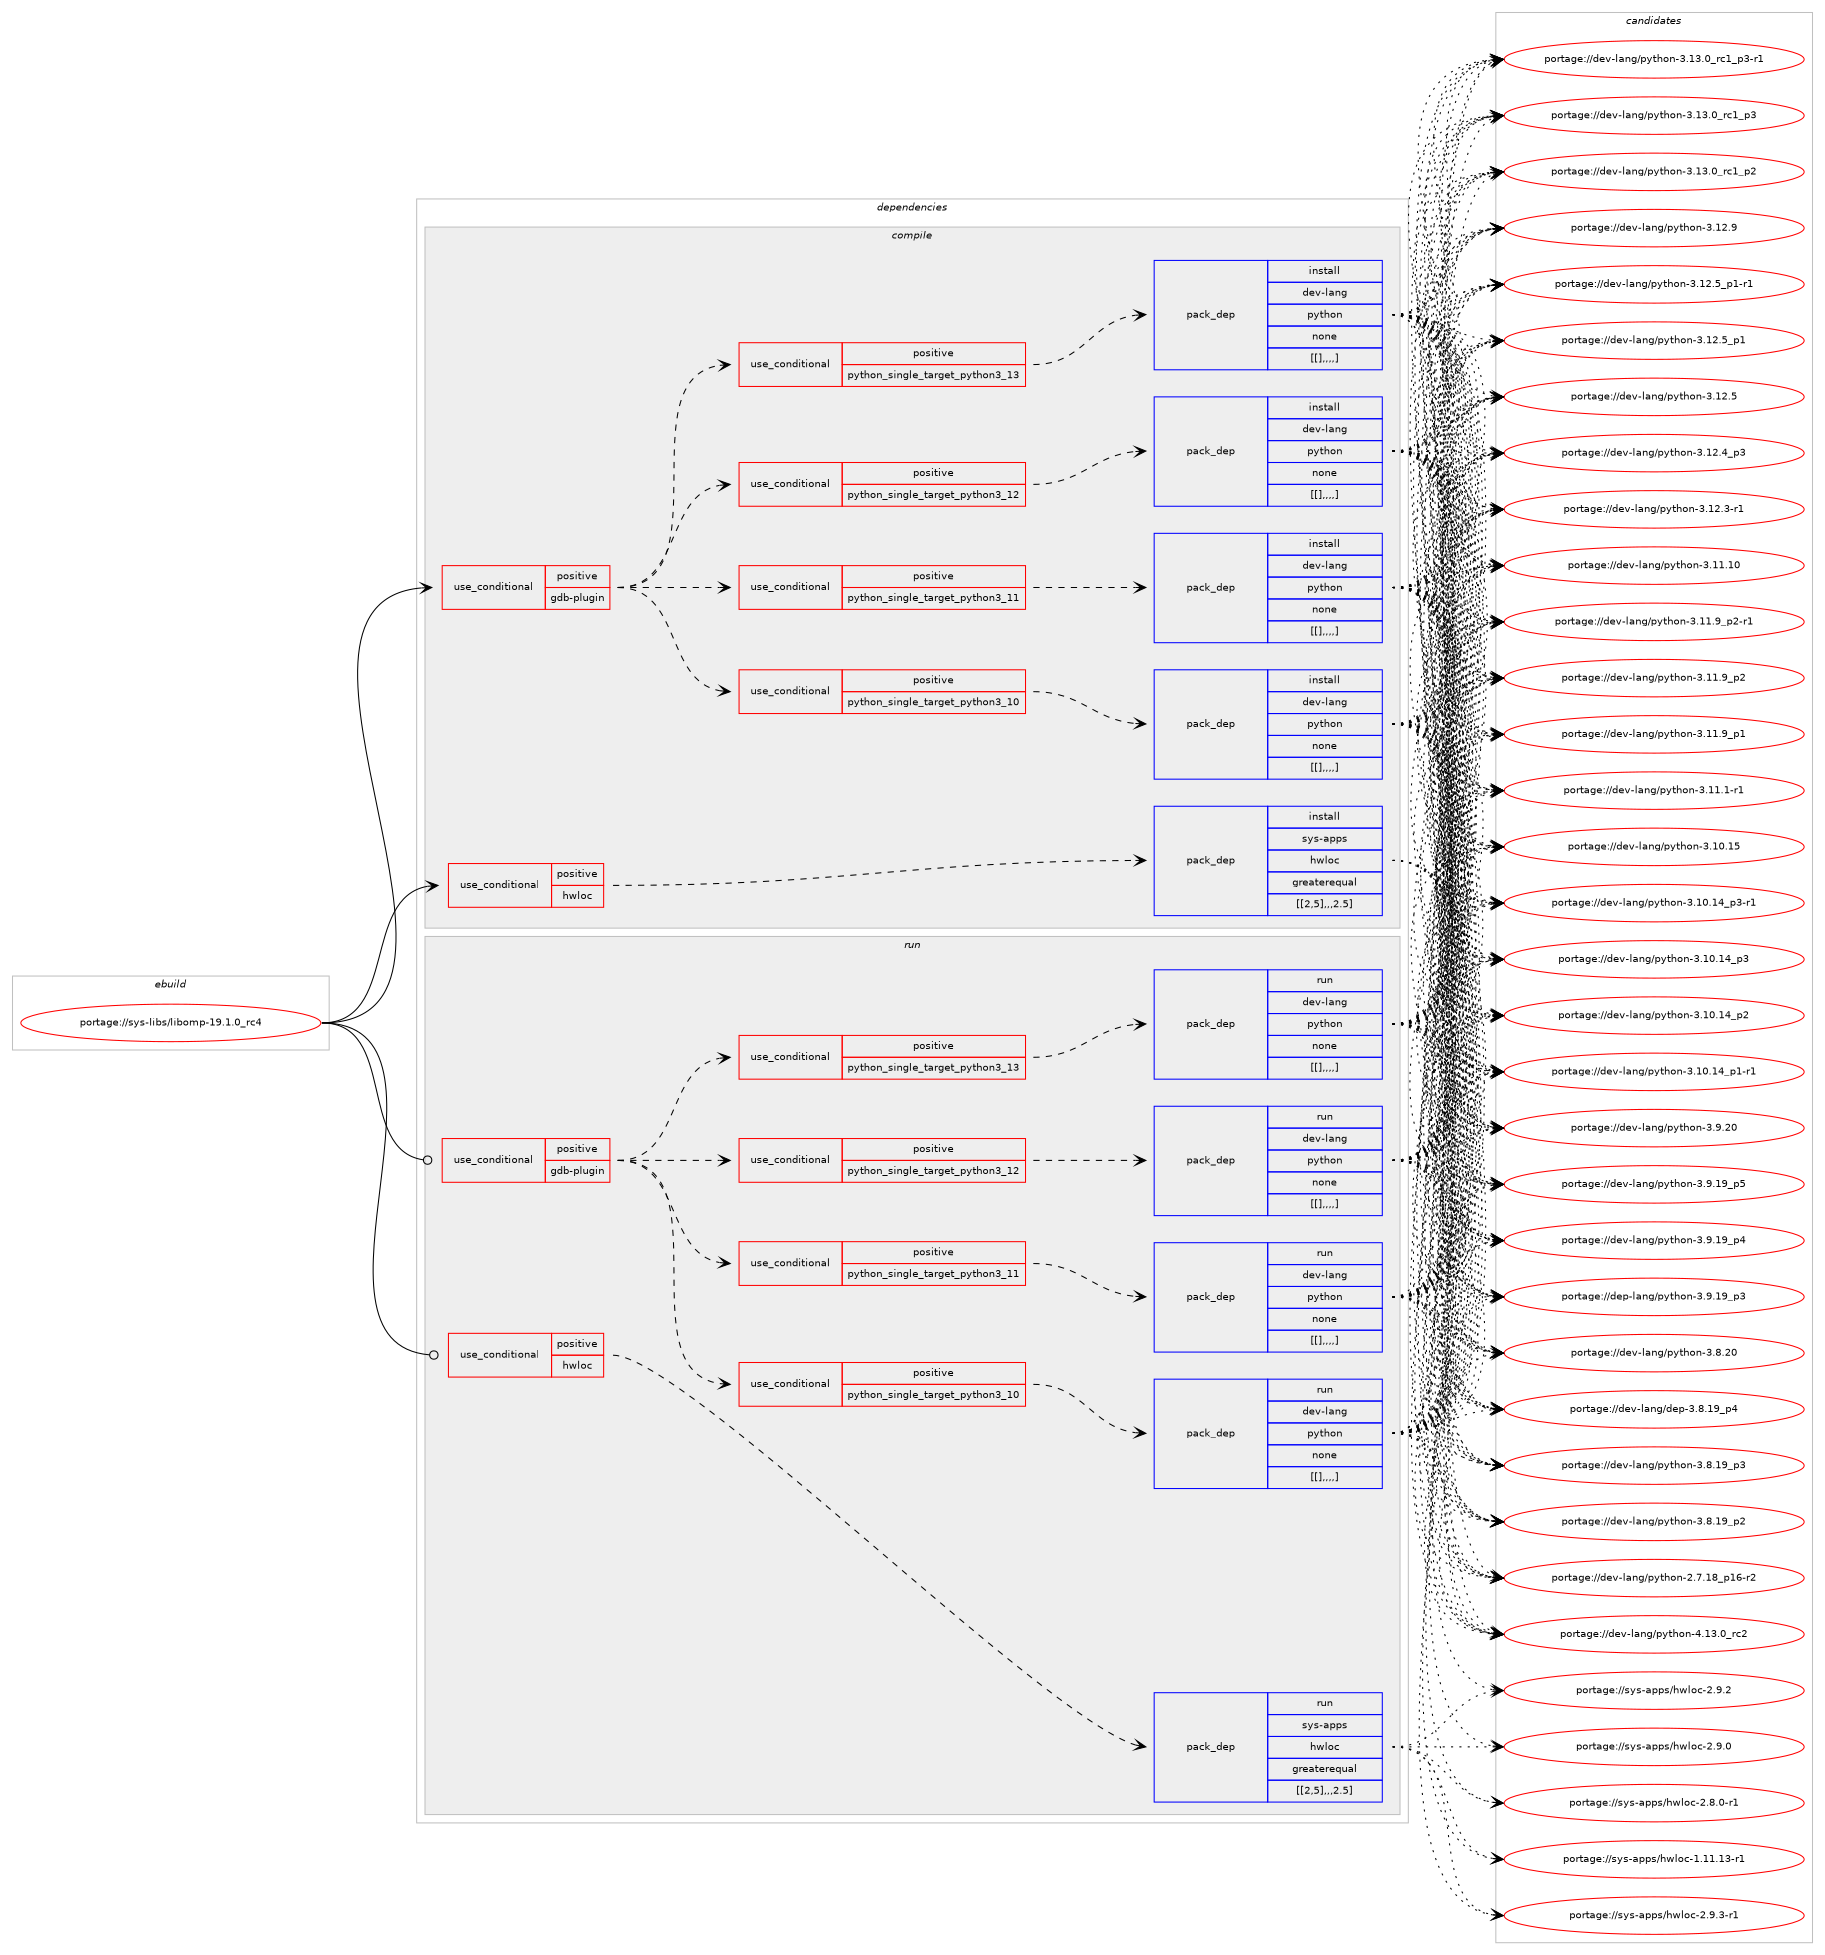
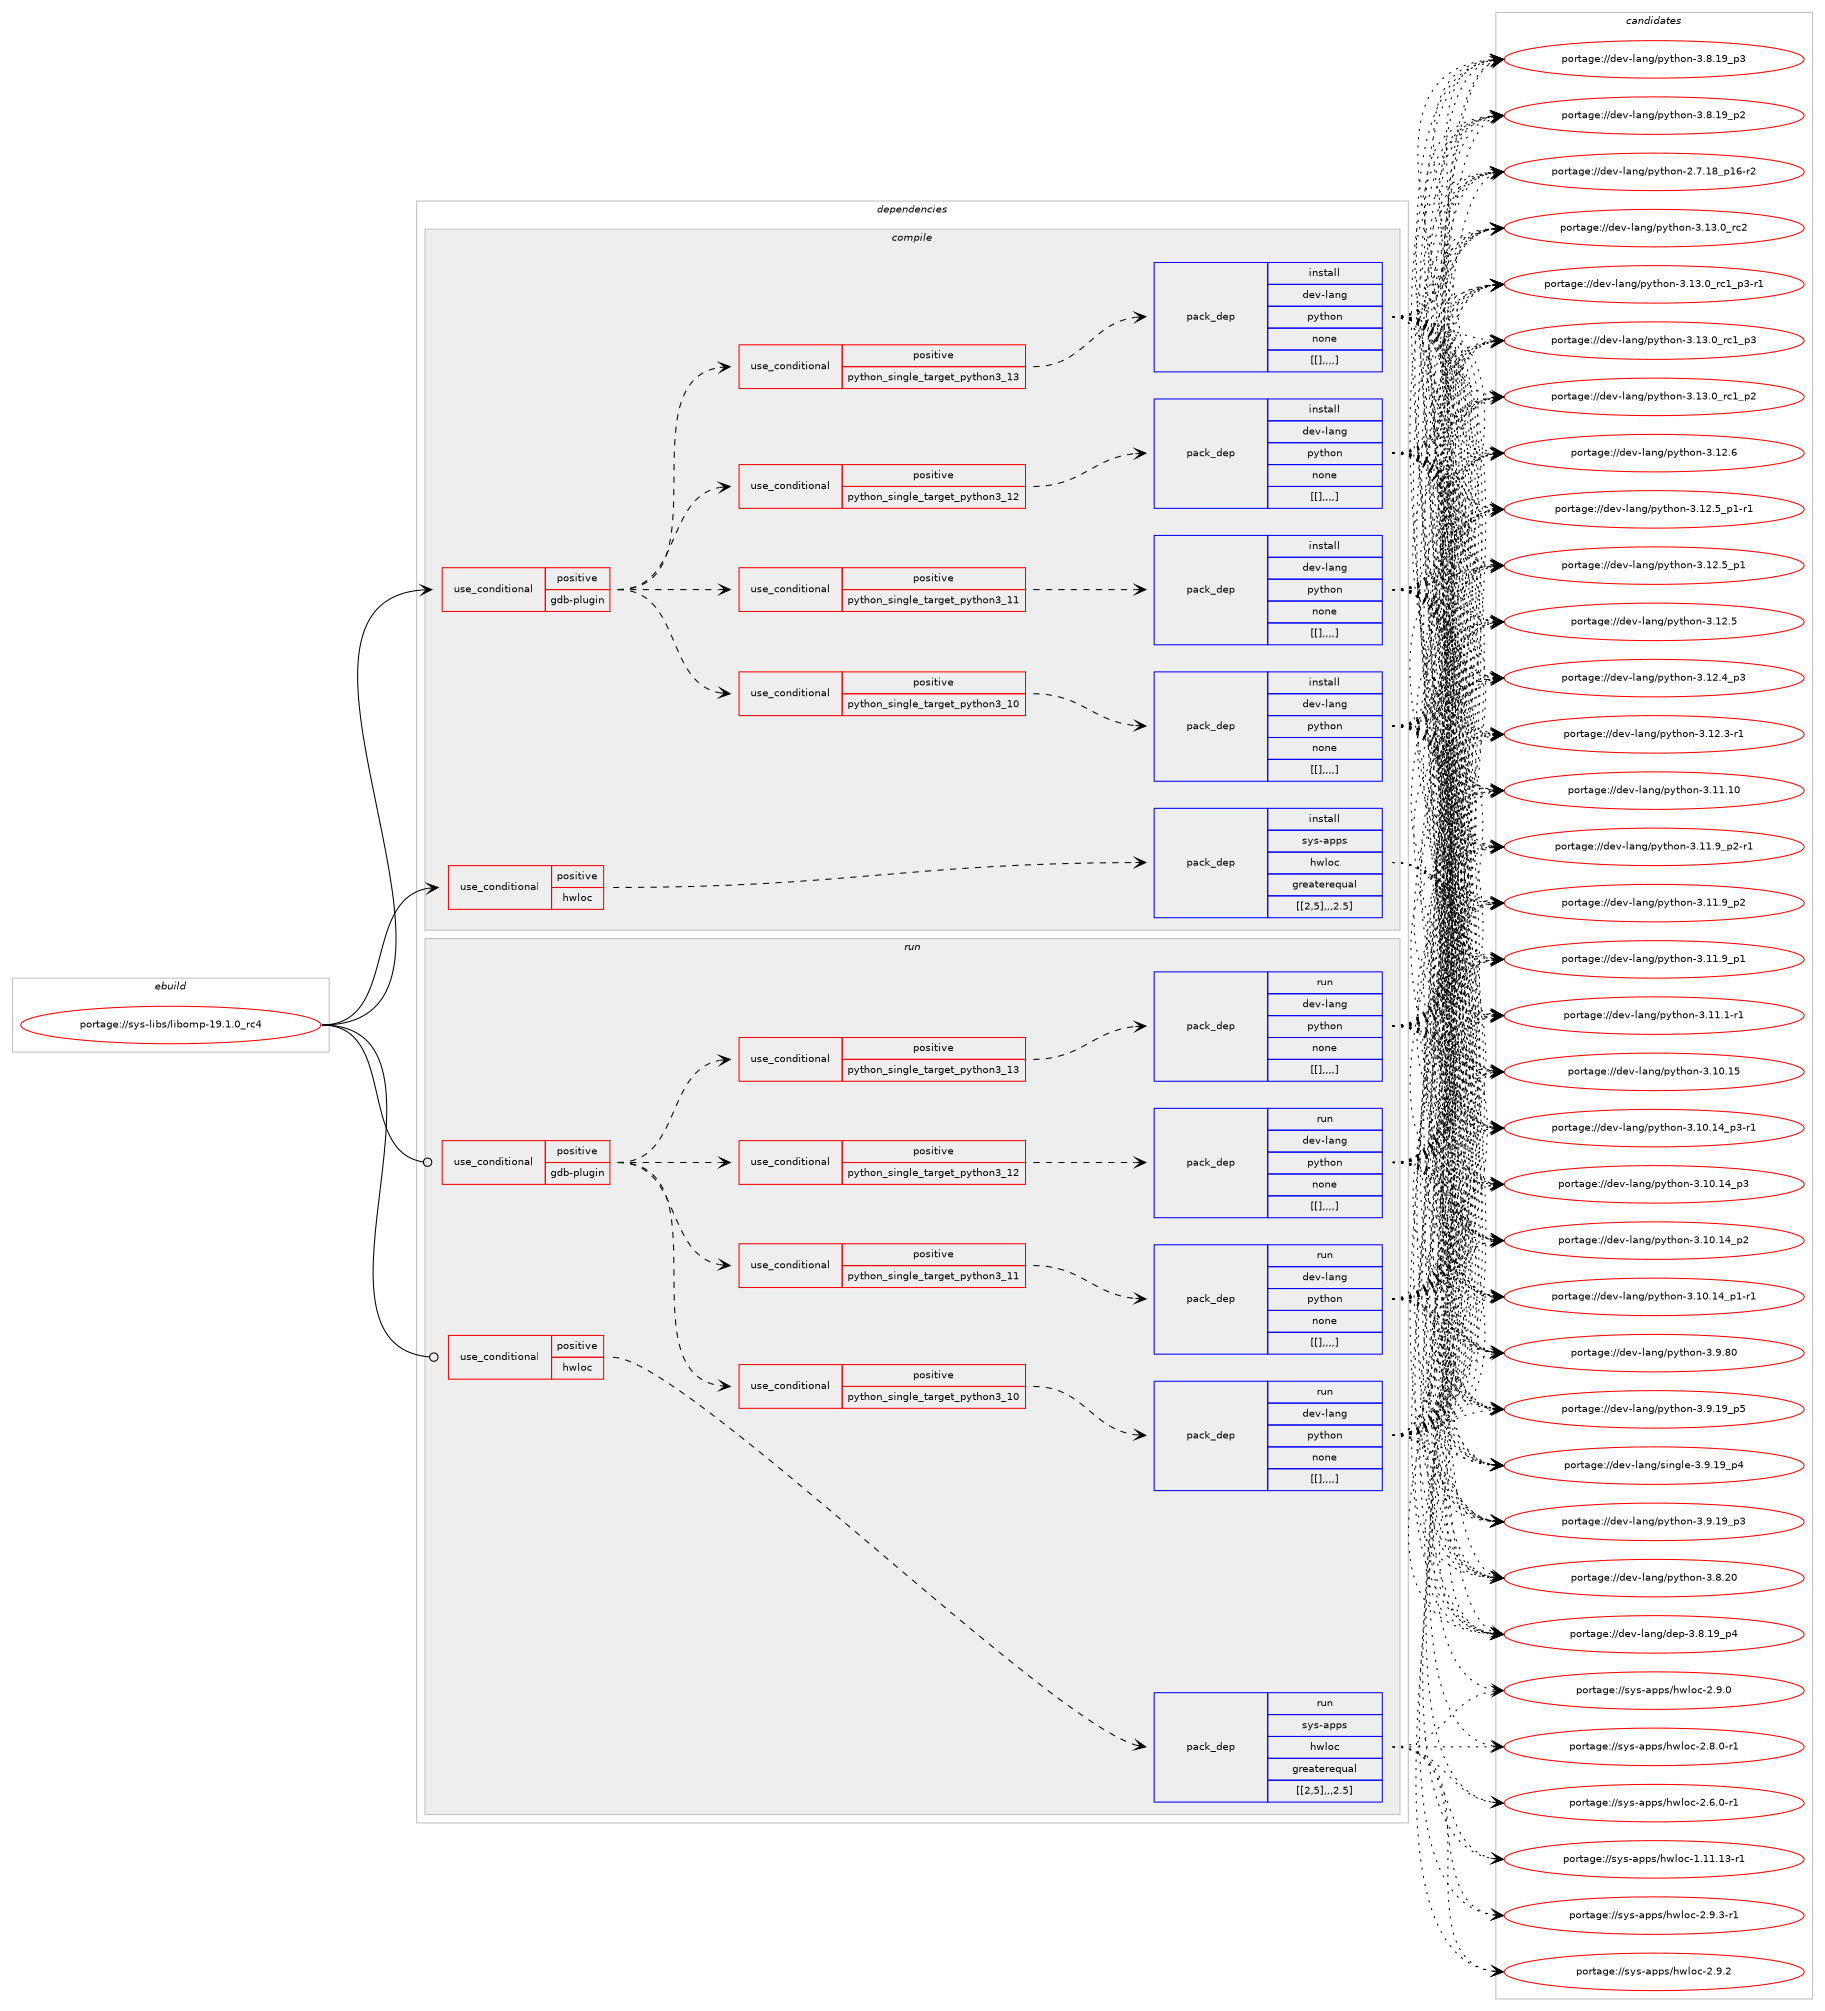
node "portage://dev-lang/python-3.12.9": label "portage://dev-lang/python-3.12.9" -> "portage://dev-lang/python-3.12.6"
node "portage://dev-lang/python-3.9.20": label "portage://dev-lang/python-3.9.20" -> "portage://dev-lang/python-3.9.80"
node "portage://dev-lang/python-3.9.19_p4": label "portage://dev-lang/python-3.9.19_p4" -> "portage://dev-lang/single-3.9.19_p4"
node "portage://dep-lang/python-3.9.19_p3": label "portage://dep-lang/python-3.9.19_p3" -> "portage://dev-lang/python-3.9.19_p3"
node "portage://dev-lang/python-4.13.0_rc2": label "portage://dev-lang/python-4.13.0_rc2" -> "portage://dev-lang/python-3.13.0_rc2"
node "portage://sys-apps/hwloc-2.6.0-r1": added
